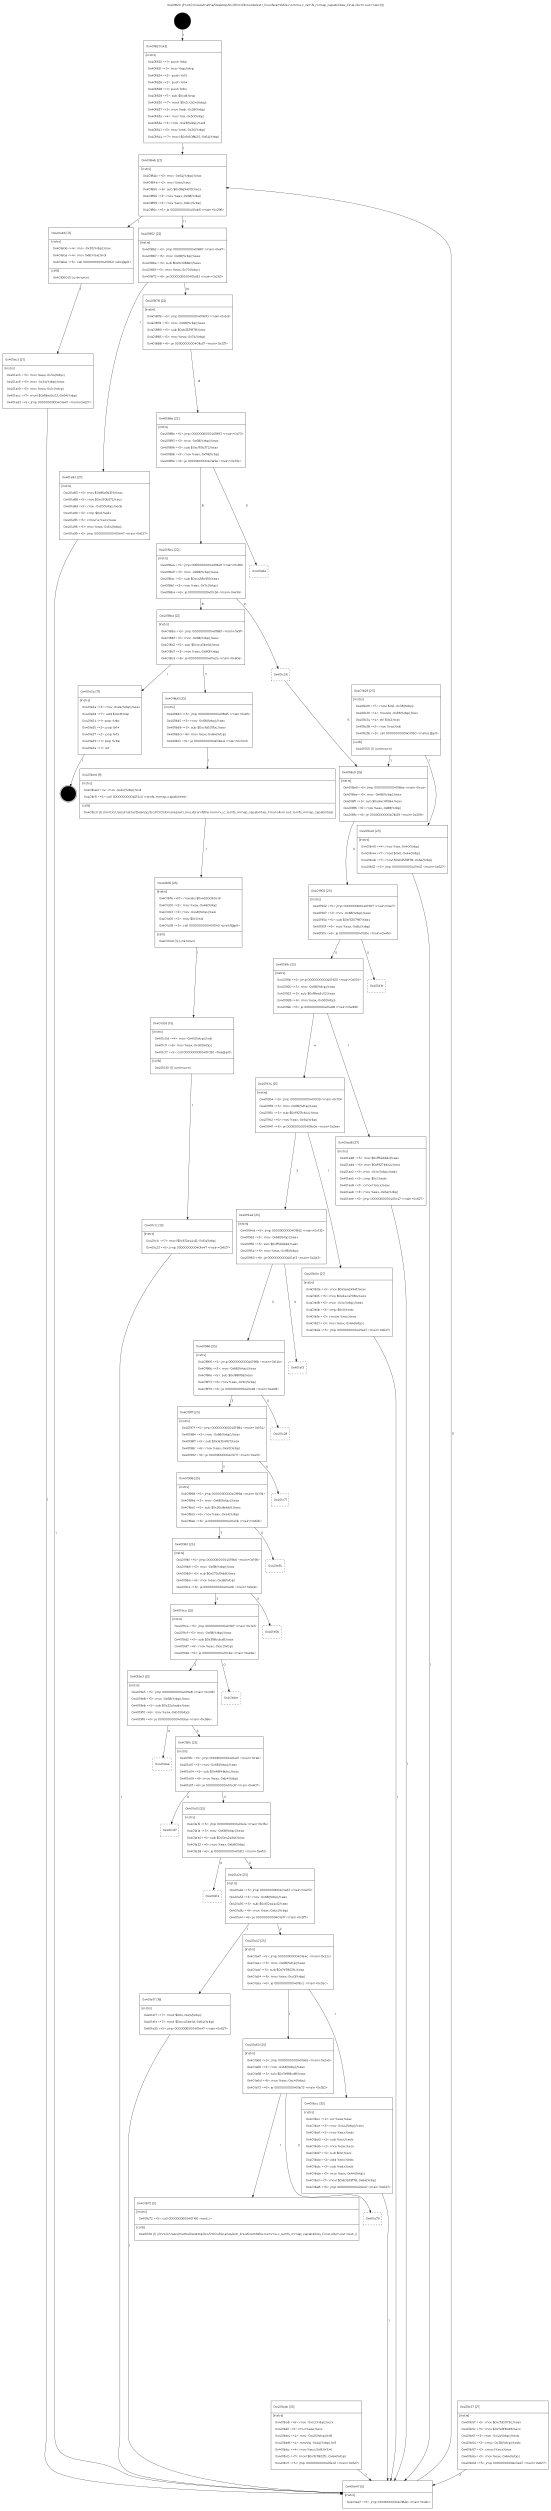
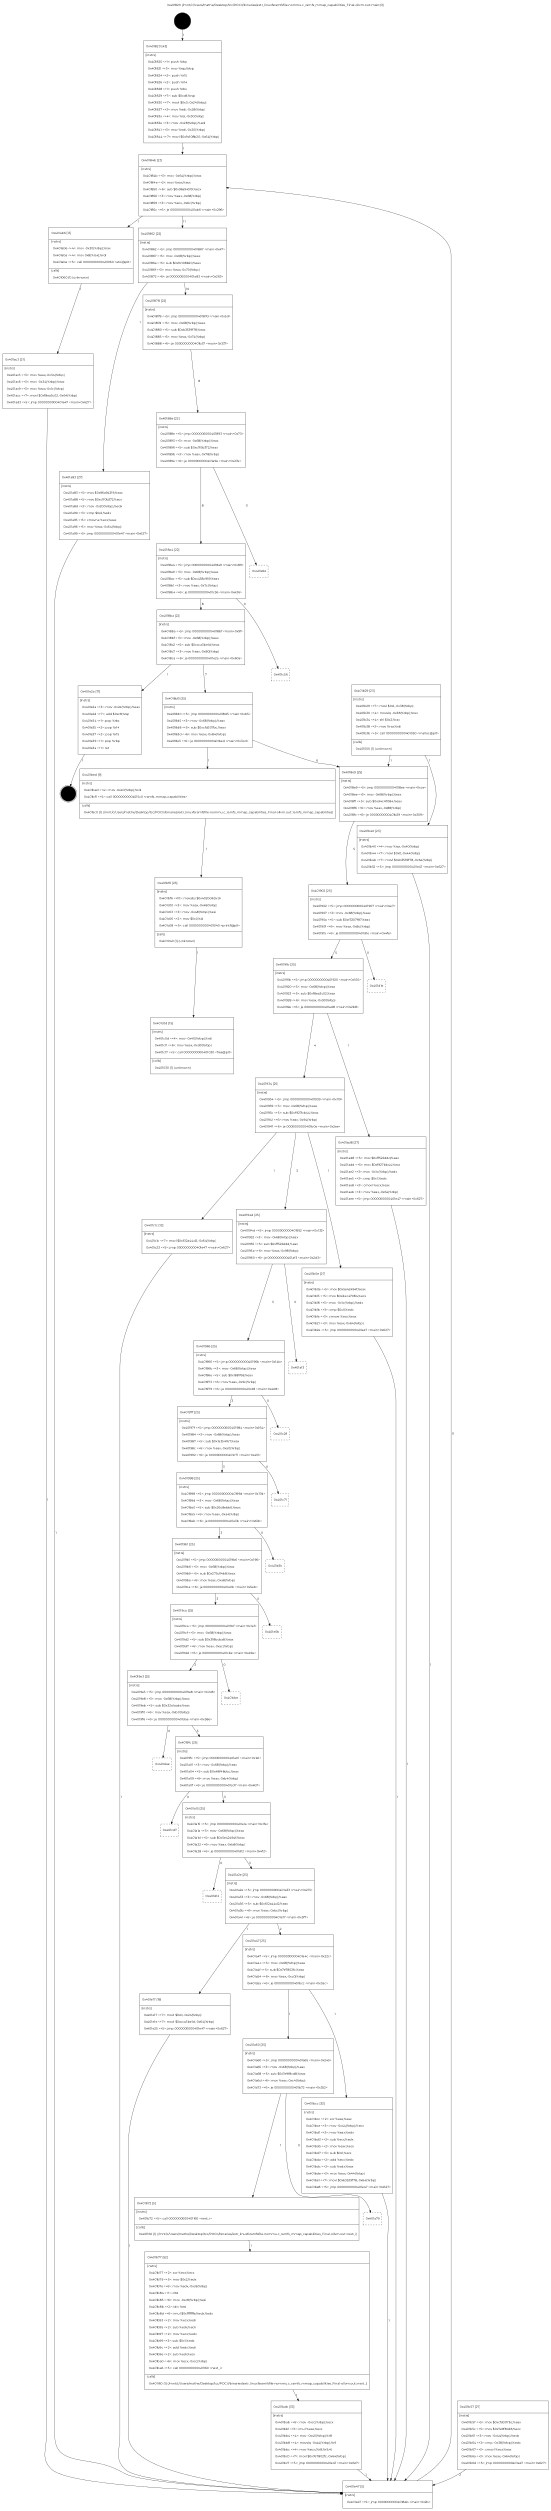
edge "0x401c56" -> "0x4018e9 [25]": now "0x4018d0 [25]" -> "0x4018e9 [25]"
edge "0x401c0d [15]" -> "0x401c1c [12]": now "0x401934 [25]" -> "0x401c1c [12]"
node "0x401b77 [52]": added
